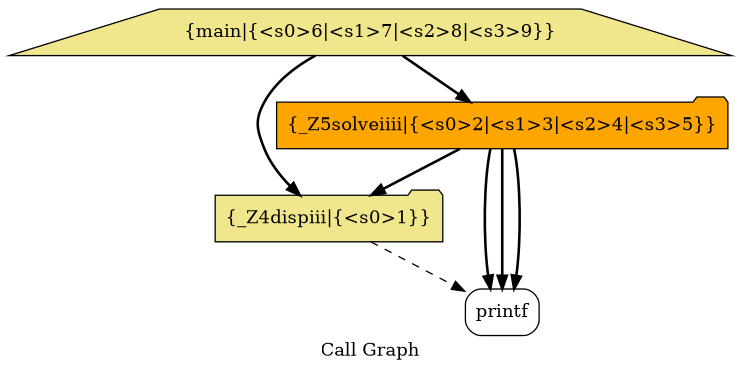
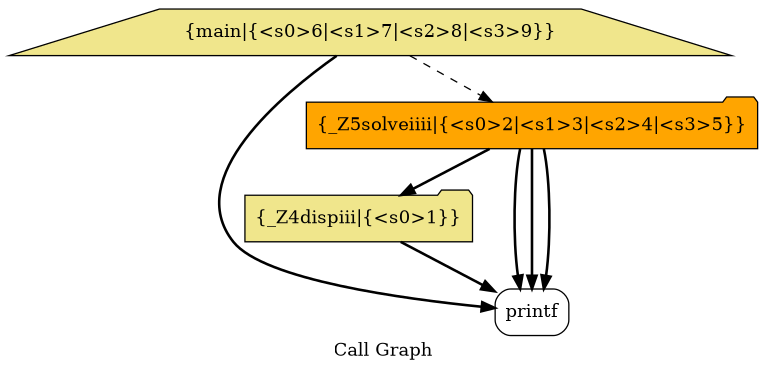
edge "{main|{<s0>6|<s1>7|<s2>8|<s3>9}}" -> "{_Z5solveiiii|{<s0>2|<s1>3|<s2>4|<s3>5}}": style bold -> dashed
edge "{main|{<s0>6|<s1>7|<s2>8|<s3>9}}" -> "{_Z4dispiii|{<s0>1}}": now "{main|{<s0>6|<s1>7|<s2>8|<s3>9}}" -> "printf"
edge "{_Z4dispiii|{<s0>1}}" -> "printf": style dashed -> bold
